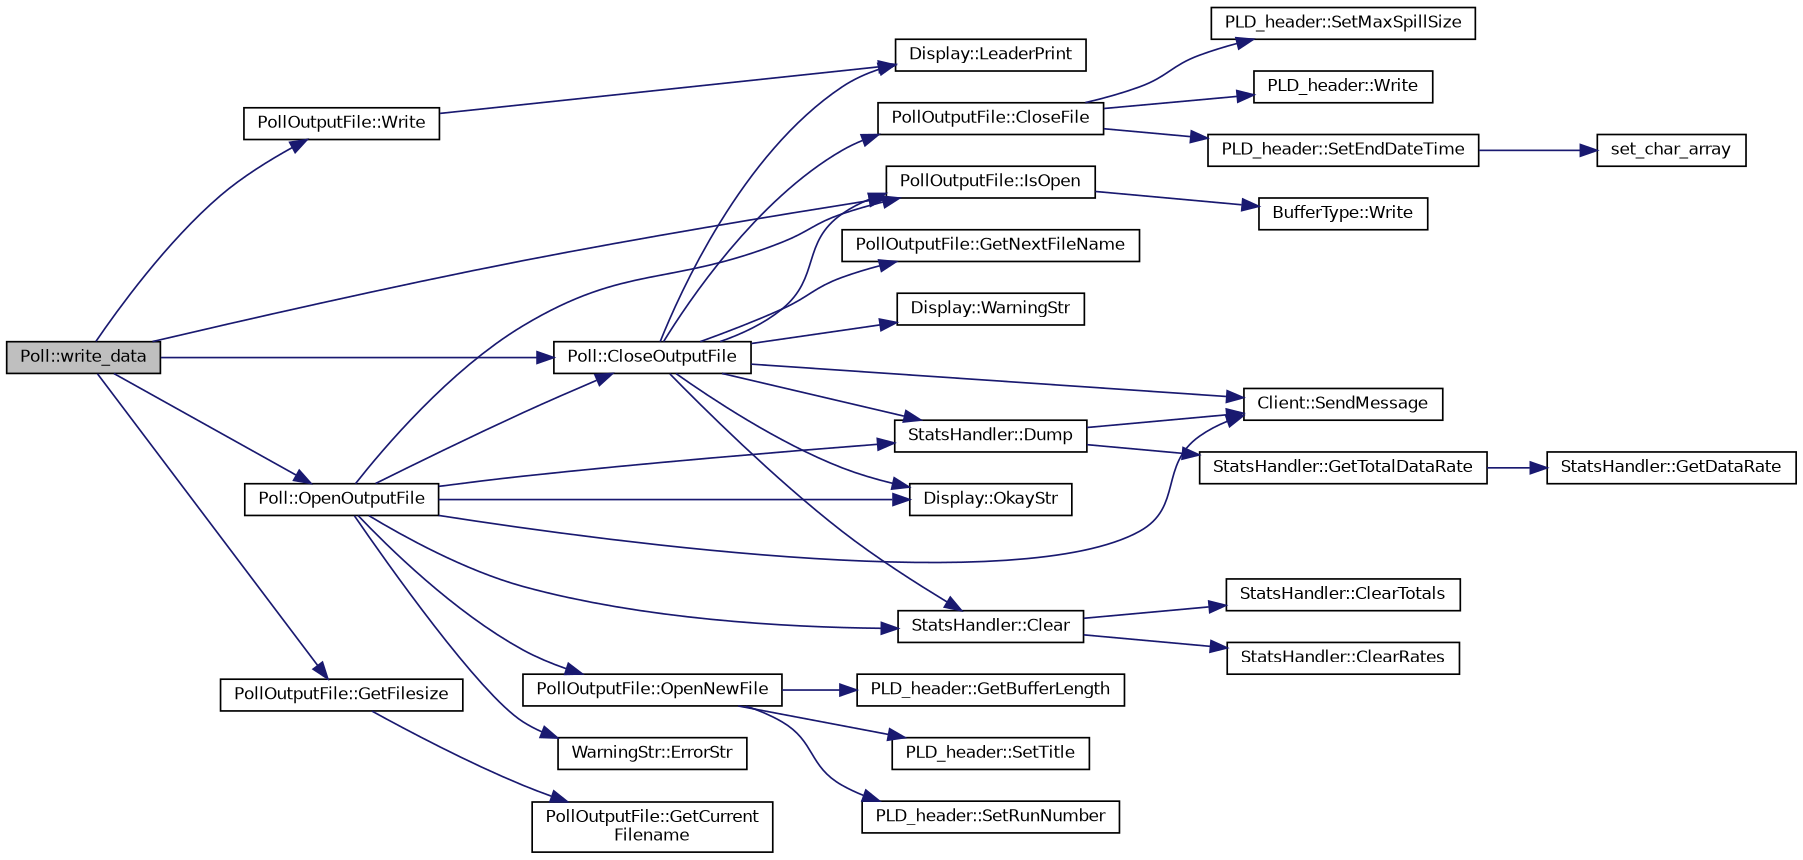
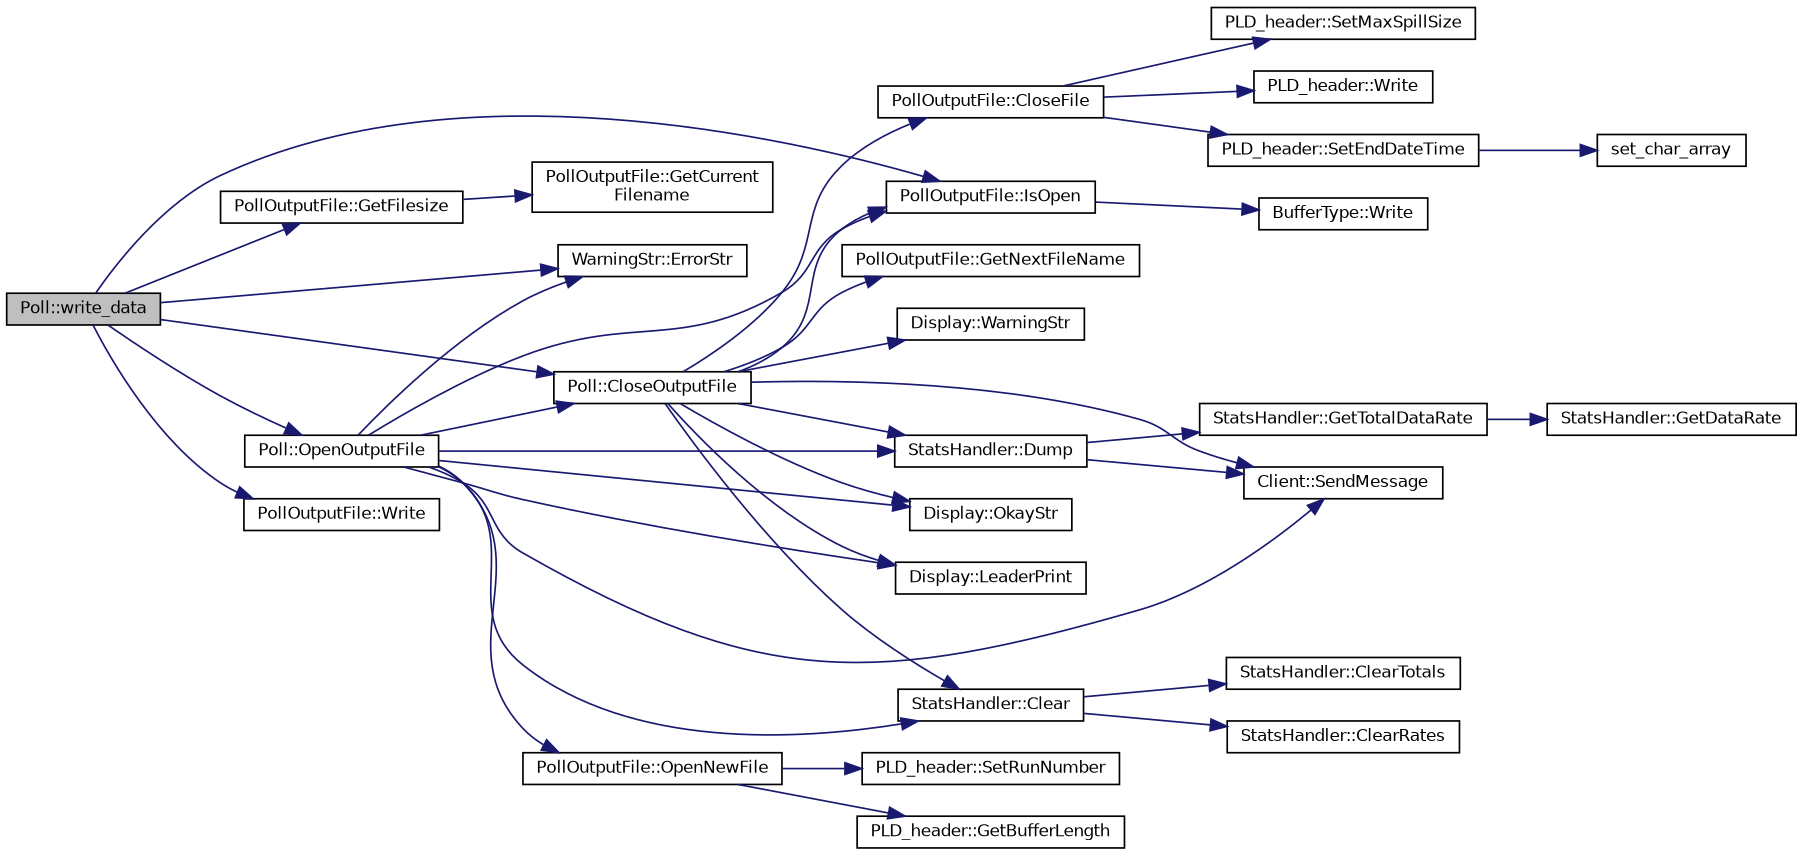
edge "PollOutputFile::Write" -> "Display::LeaderPrint": now "Poll::OpenOutputFile" -> "Display::LeaderPrint"
edge "Poll::write_data" -> "WarningStr::ErrorStr": added
node "PLD_header::SetTitle": removed
